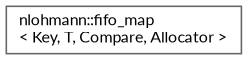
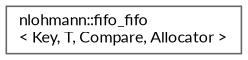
node "nlohmann::fifo_map < Key, T, Compare, Allocator >": label "nlohmann::fifo_map < Key, T, Compare, Allocator >" -> "nlohmann::fifo_fifo < Key, T, Compare, Allocator >"
